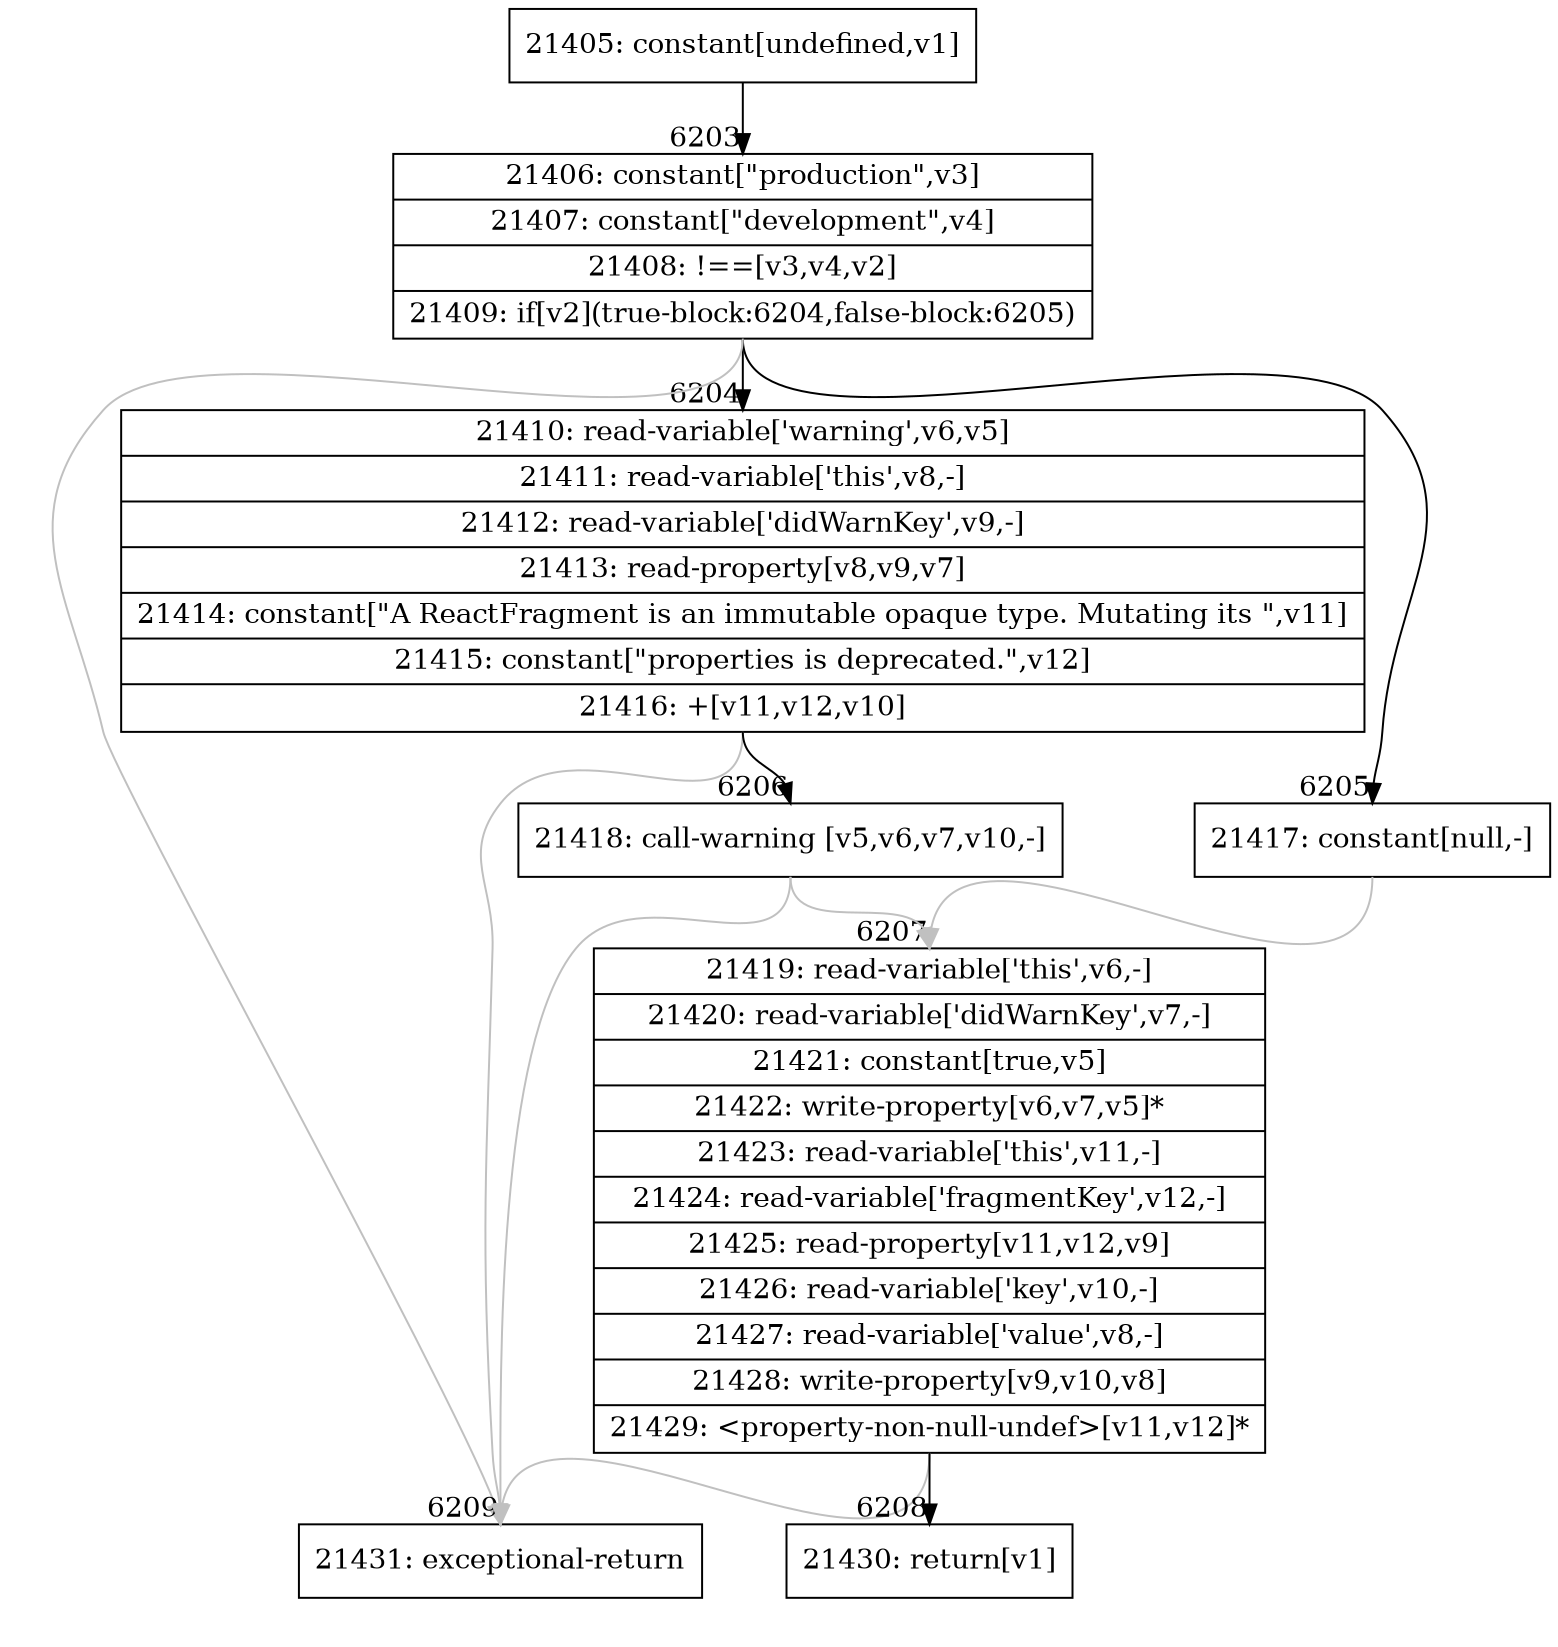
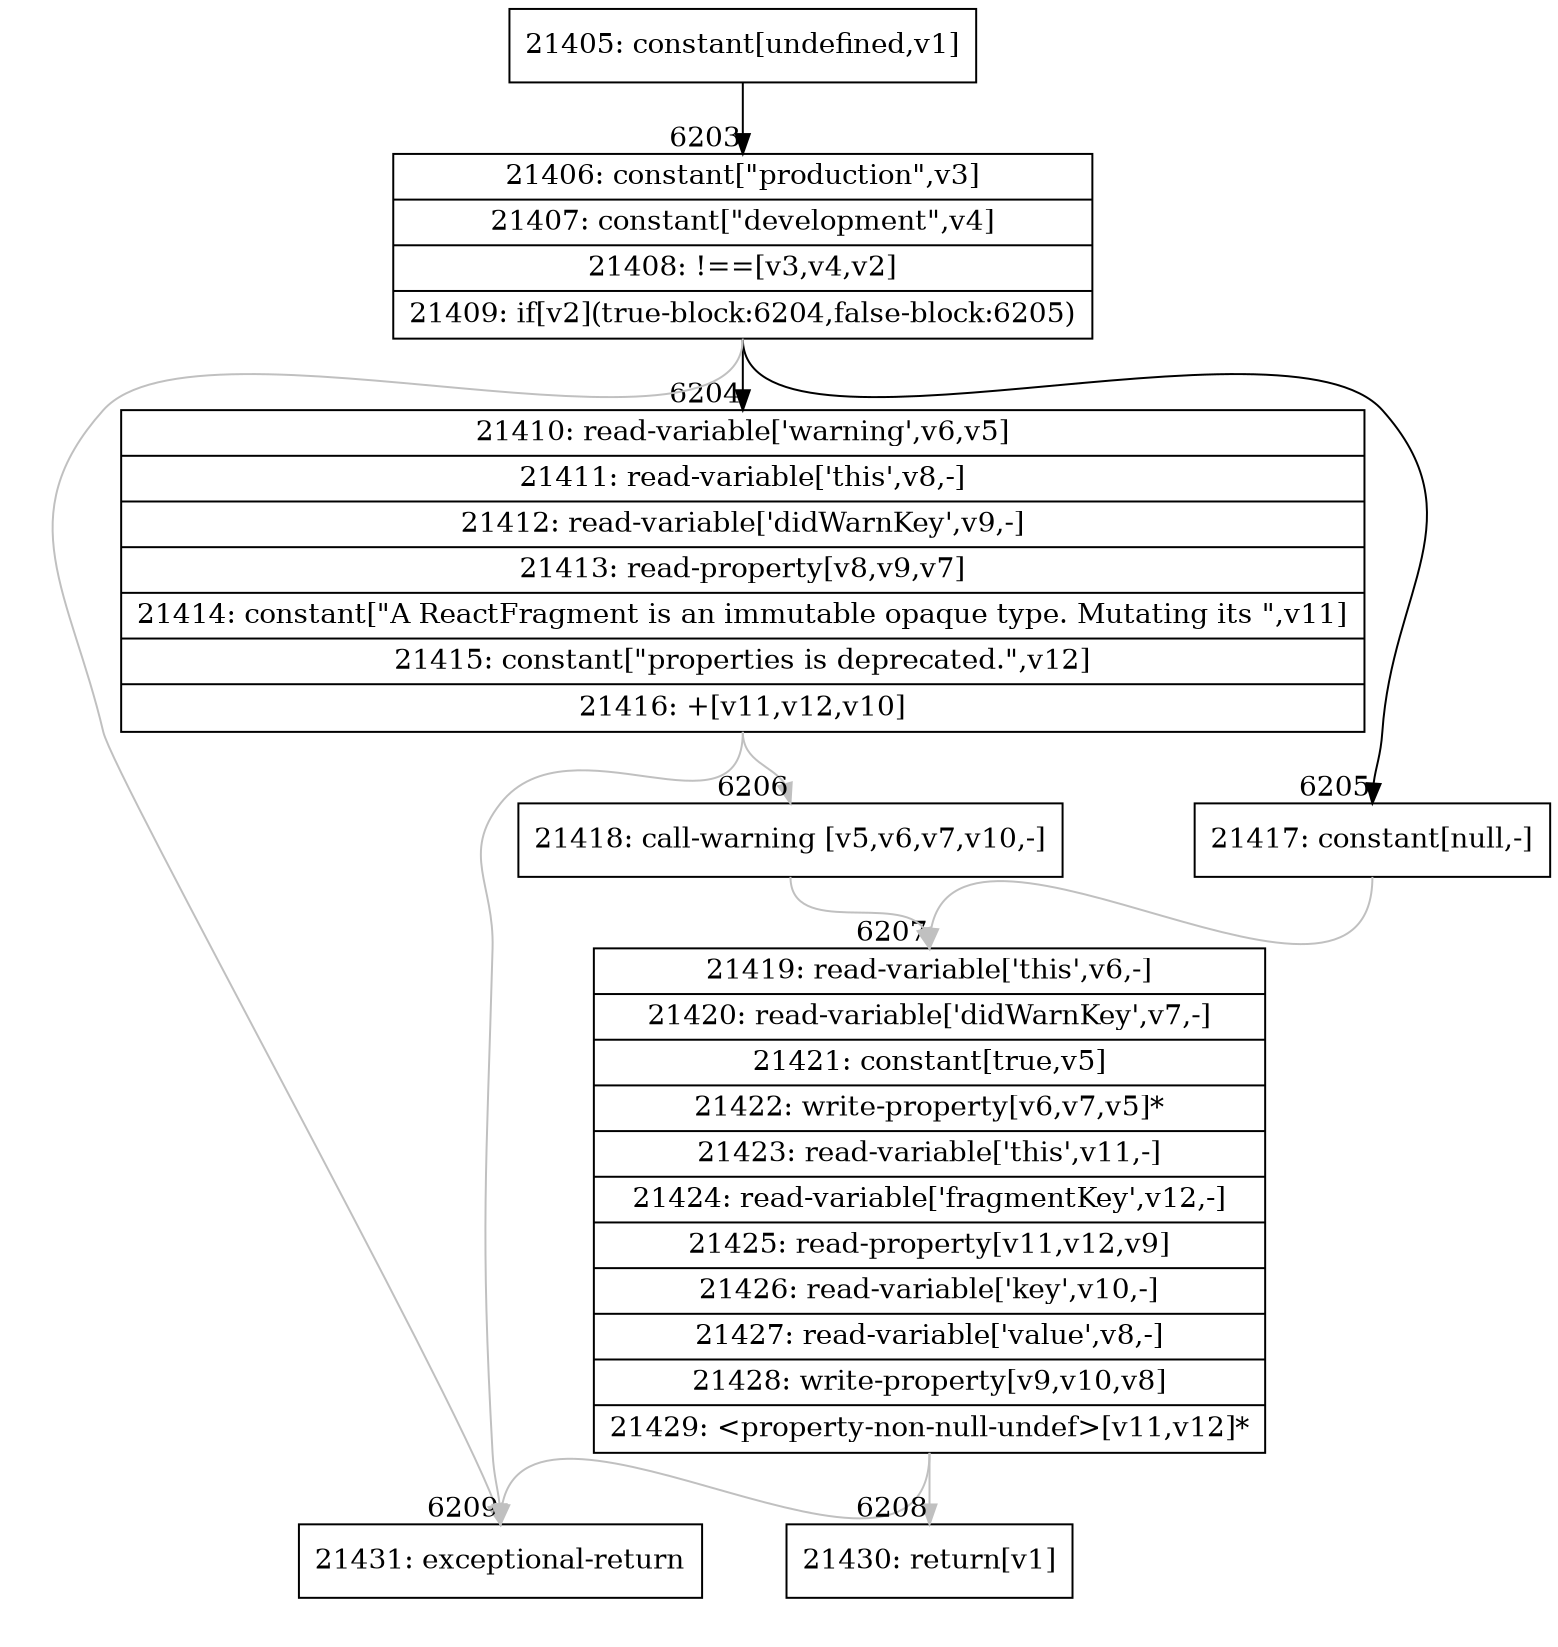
edge "21410: read-variable['warning',v6,v5]" -> "21418: call-warning [v5,v6,v7,v10,-]": color black -> gray
edge "21418: call-warning [v5,v6,v7,v10,-]" -> "21431: exceptional-return": removed
edge "21419: read-variable['this',v6,-]" -> "21430: return[v1]": color black -> gray
